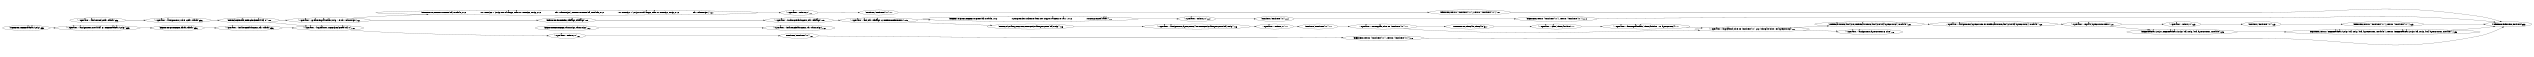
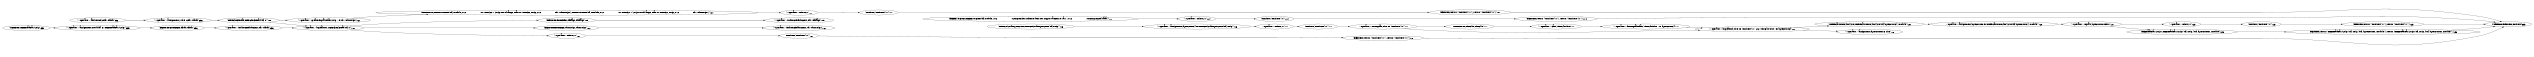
edge "(<operator>.greaterEqualsThan,strip >= td->td_nstrips)" -> "(FIELD_IDENTIFIER,tif_flags,tif_flags)": now "(<operator>.logicalNot,!TIFFCheckRead(tif, 0))" -> "(FIELD_IDENTIFIER,tif_flags,tif_flags)"
node "(<operator>.and,tif->tif_flags & TIFF_NOREADRAW)": removed
node "(UNKNOWN,uint64_t,uint64_t)": text "317" -> "717"
edge "(<operator>.logicalNot,!TIFFCheckRead(tif, 0))" -> "(FIELD_IDENTIFIER,td_nstrips,td_nstrips)": added
